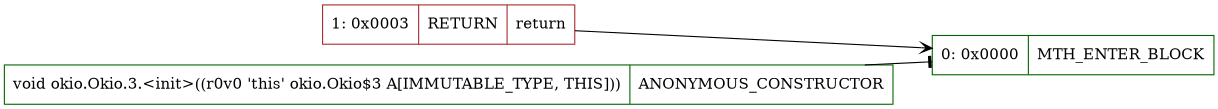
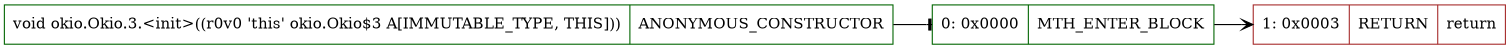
edge "1: 0x0003" -> "0: 0x0000": reversed
